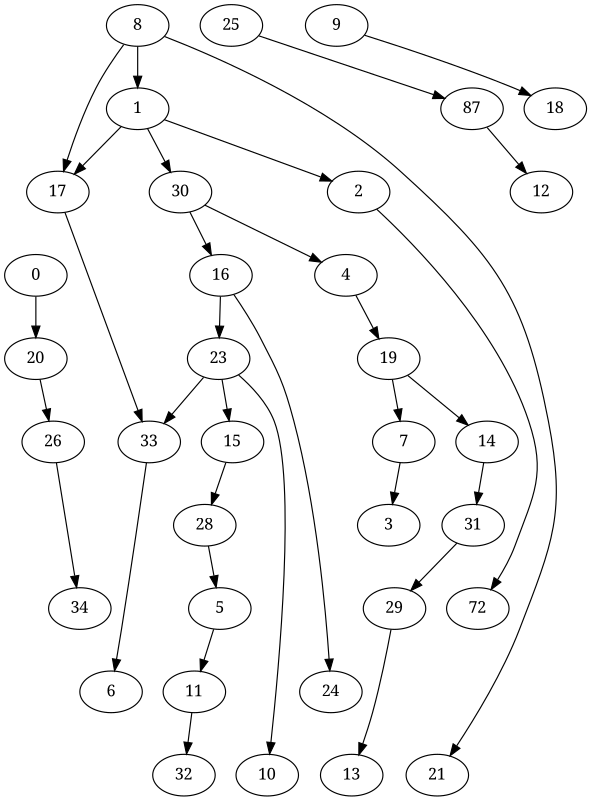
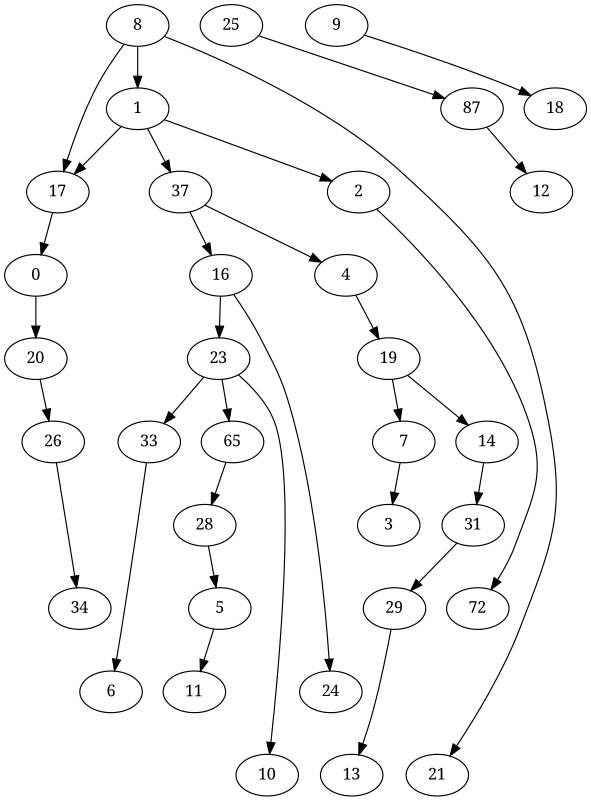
node "30": label "30" -> "37"
edge "17" -> "33": now "17" -> "0"
node "15": label "15" -> "65"
node "32": removed
